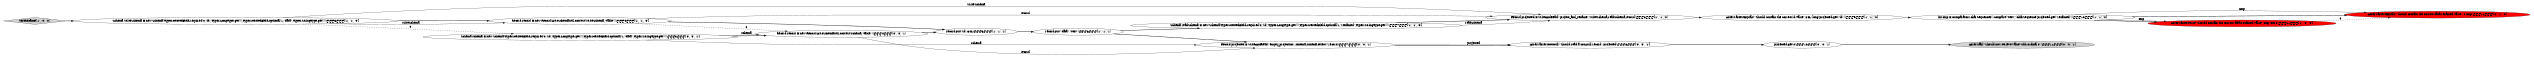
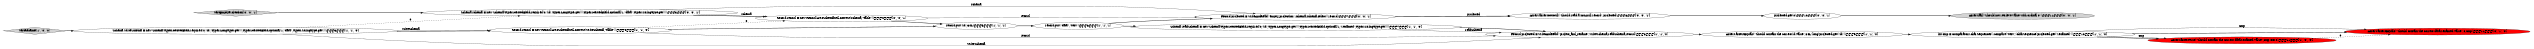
node "testEmptyProjection['0', '0', '1']": added
